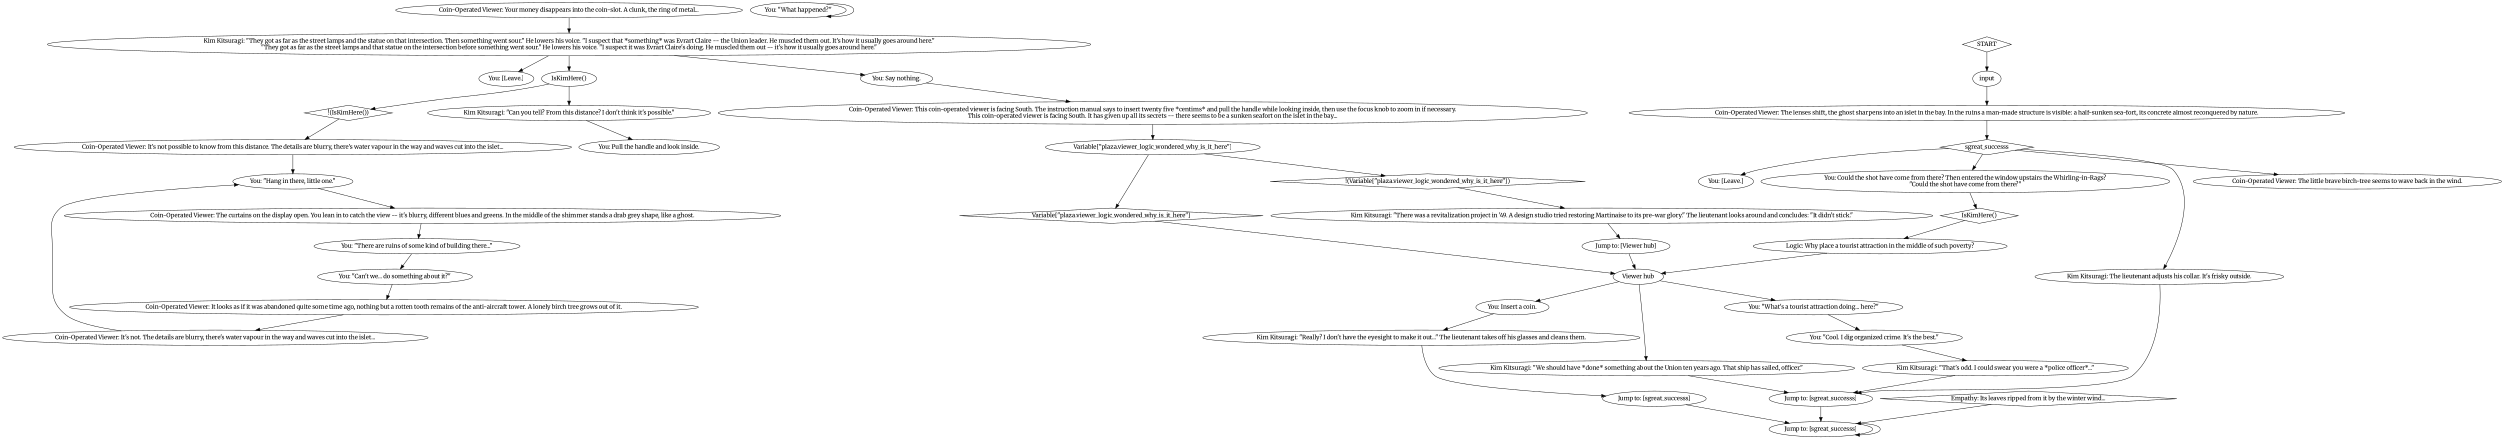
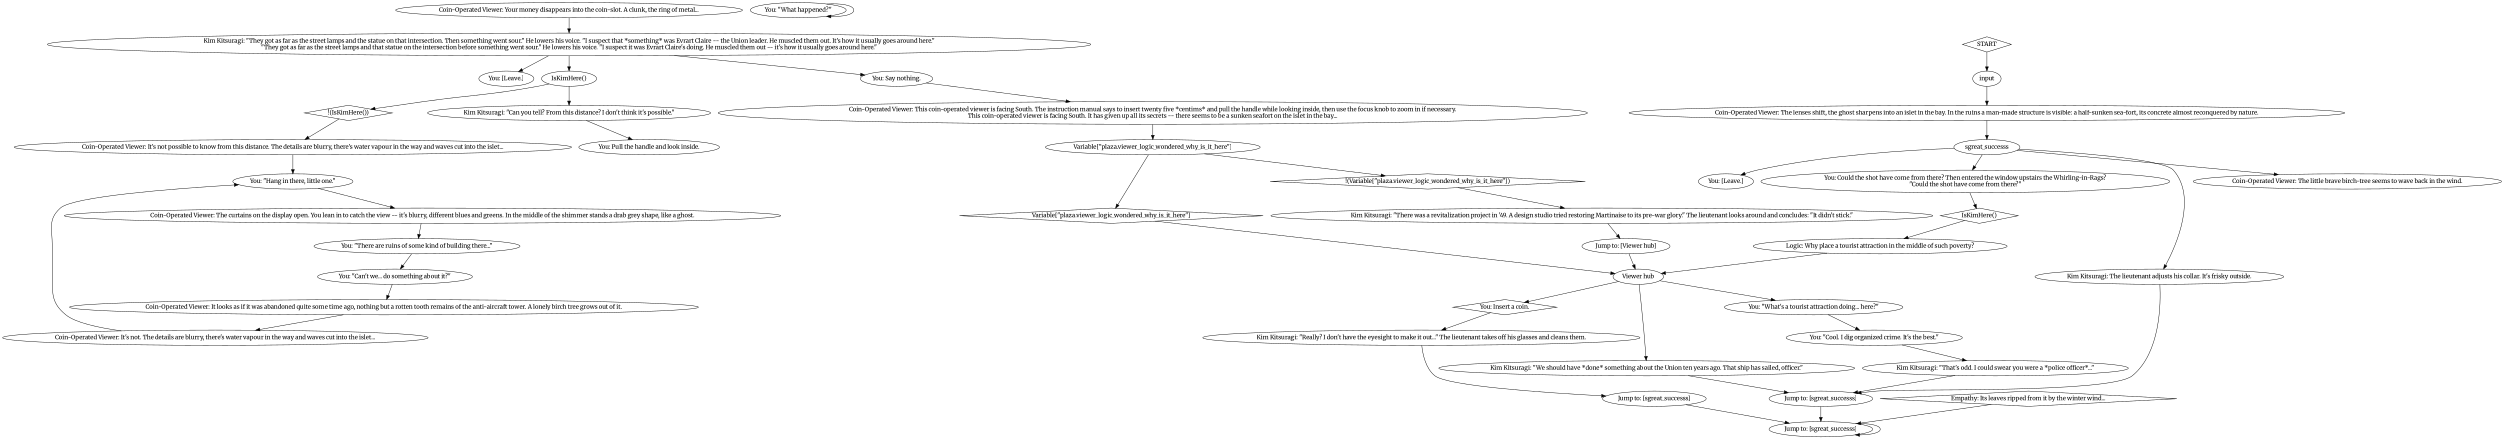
node "sgreat_successs": shape diamond -> ellipse
node "You: Insert a coin.": shape ellipse -> diamond
